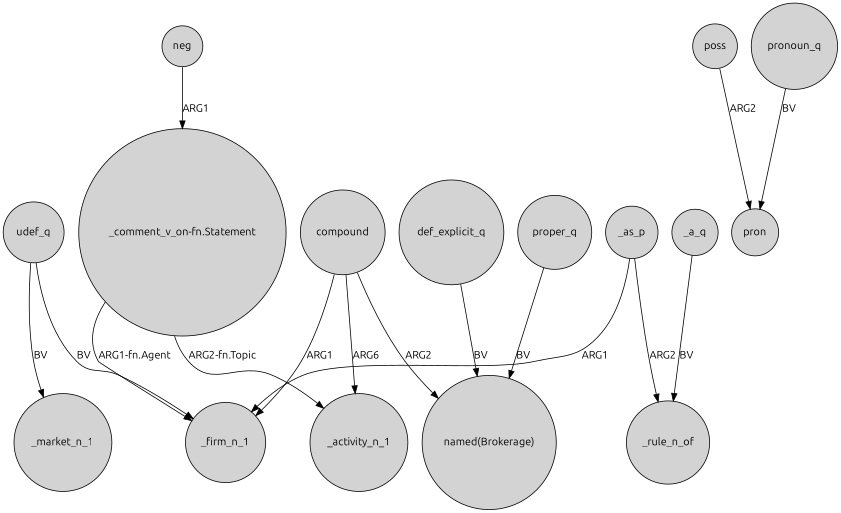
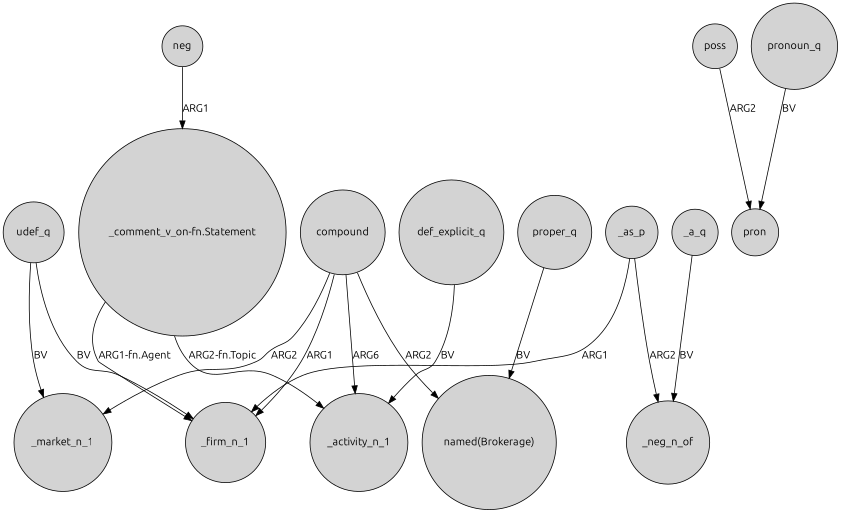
edge "def_explicit_q" -> "named(Brokerage)": now "def_explicit_q" -> "_activity_n_1"
edge "compound" -> "_market_n_1": added, label "ARG2"
node "_rule_n_of": label "_rule_n_of" -> "_neg_n_of"
